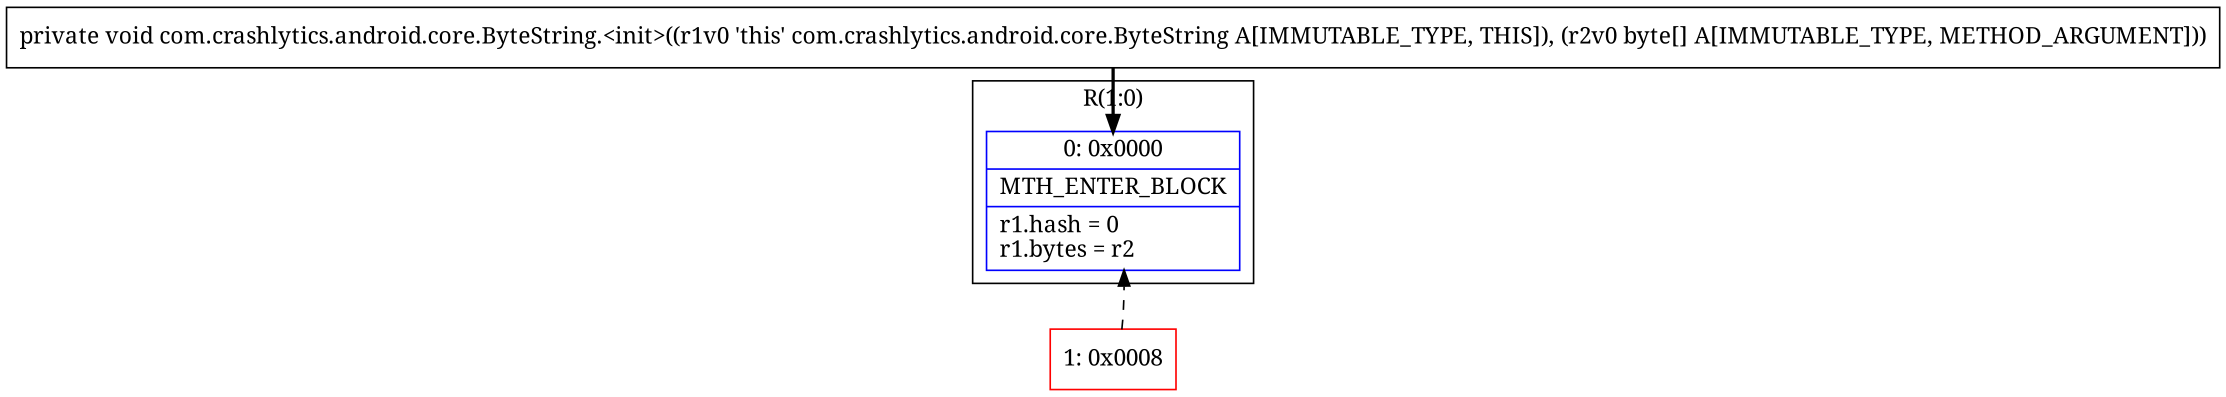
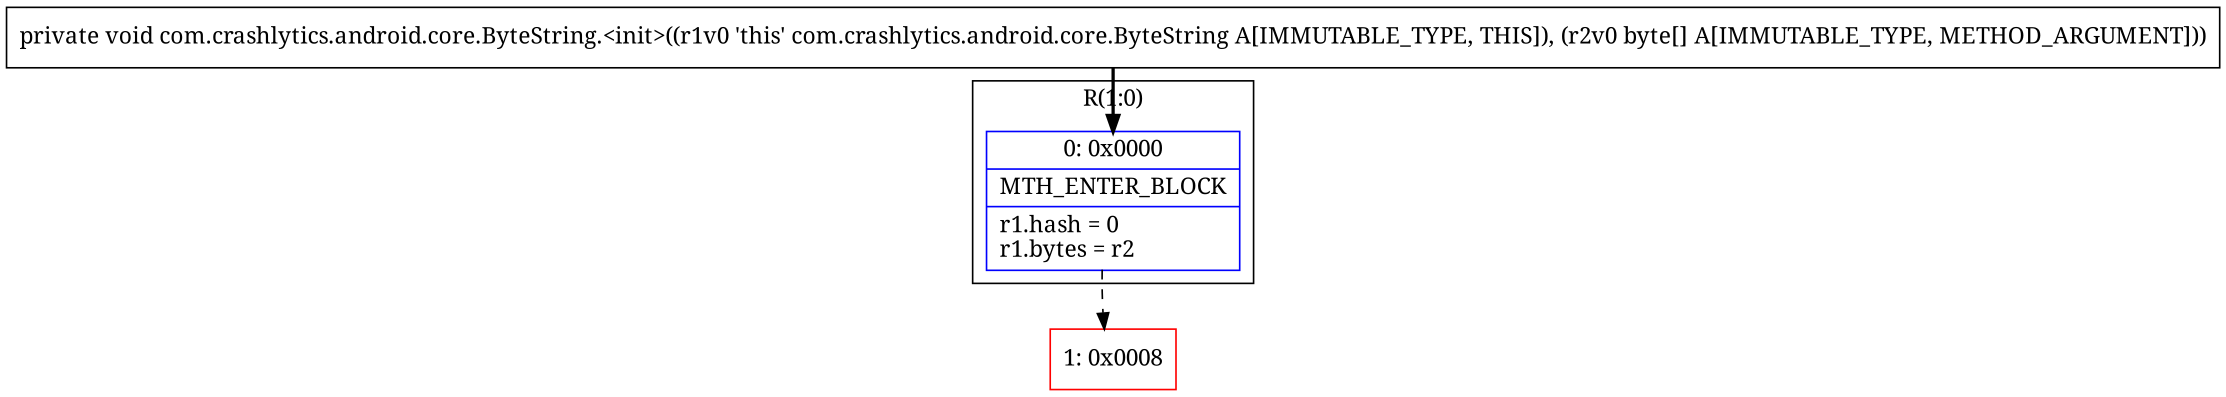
edge "1: 0x0008" -> "0: 0x0000": reversed
